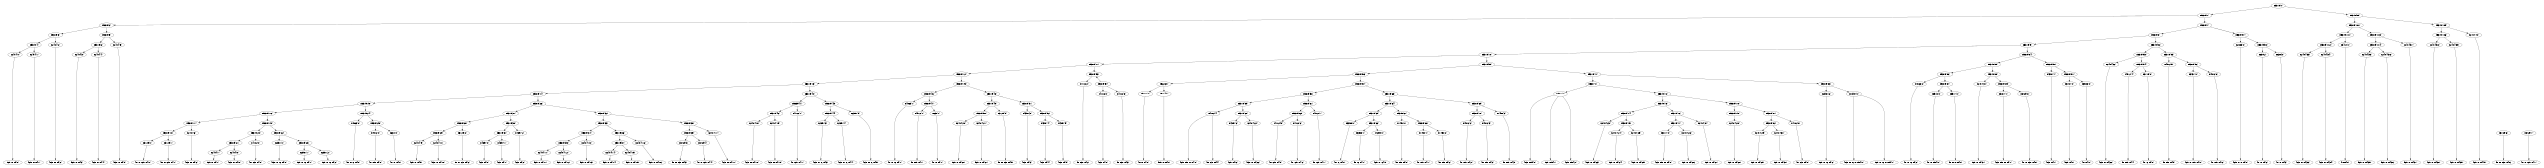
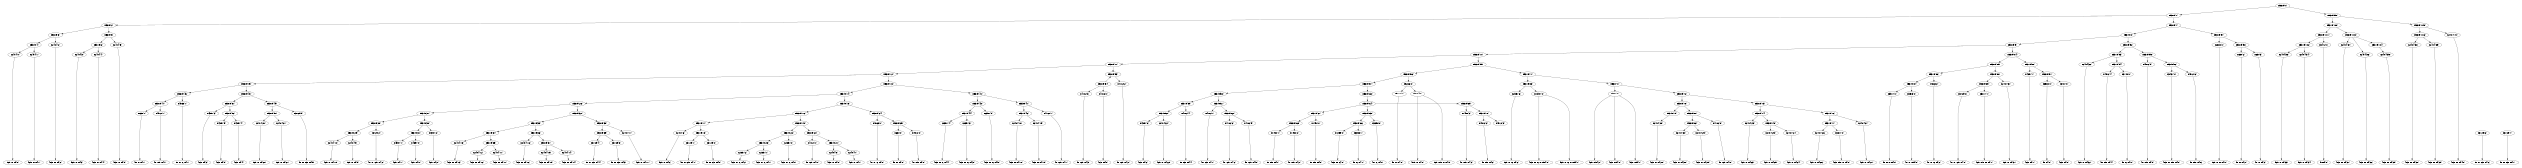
edge "L5319(104)" -> "L2404(36)": now "L5319(103)" -> "L2404(36)"
edge "L5319(63)" -> "L5319(69)": now "L5319(64)" -> "L5319(69)"
edge "L4102(4)" -> "[Cis  Dis  A  B](0)": now "L5104(0)" -> "[Cis  Dis  A  B](0)"
node "[D  Fis  A](3)": removed
